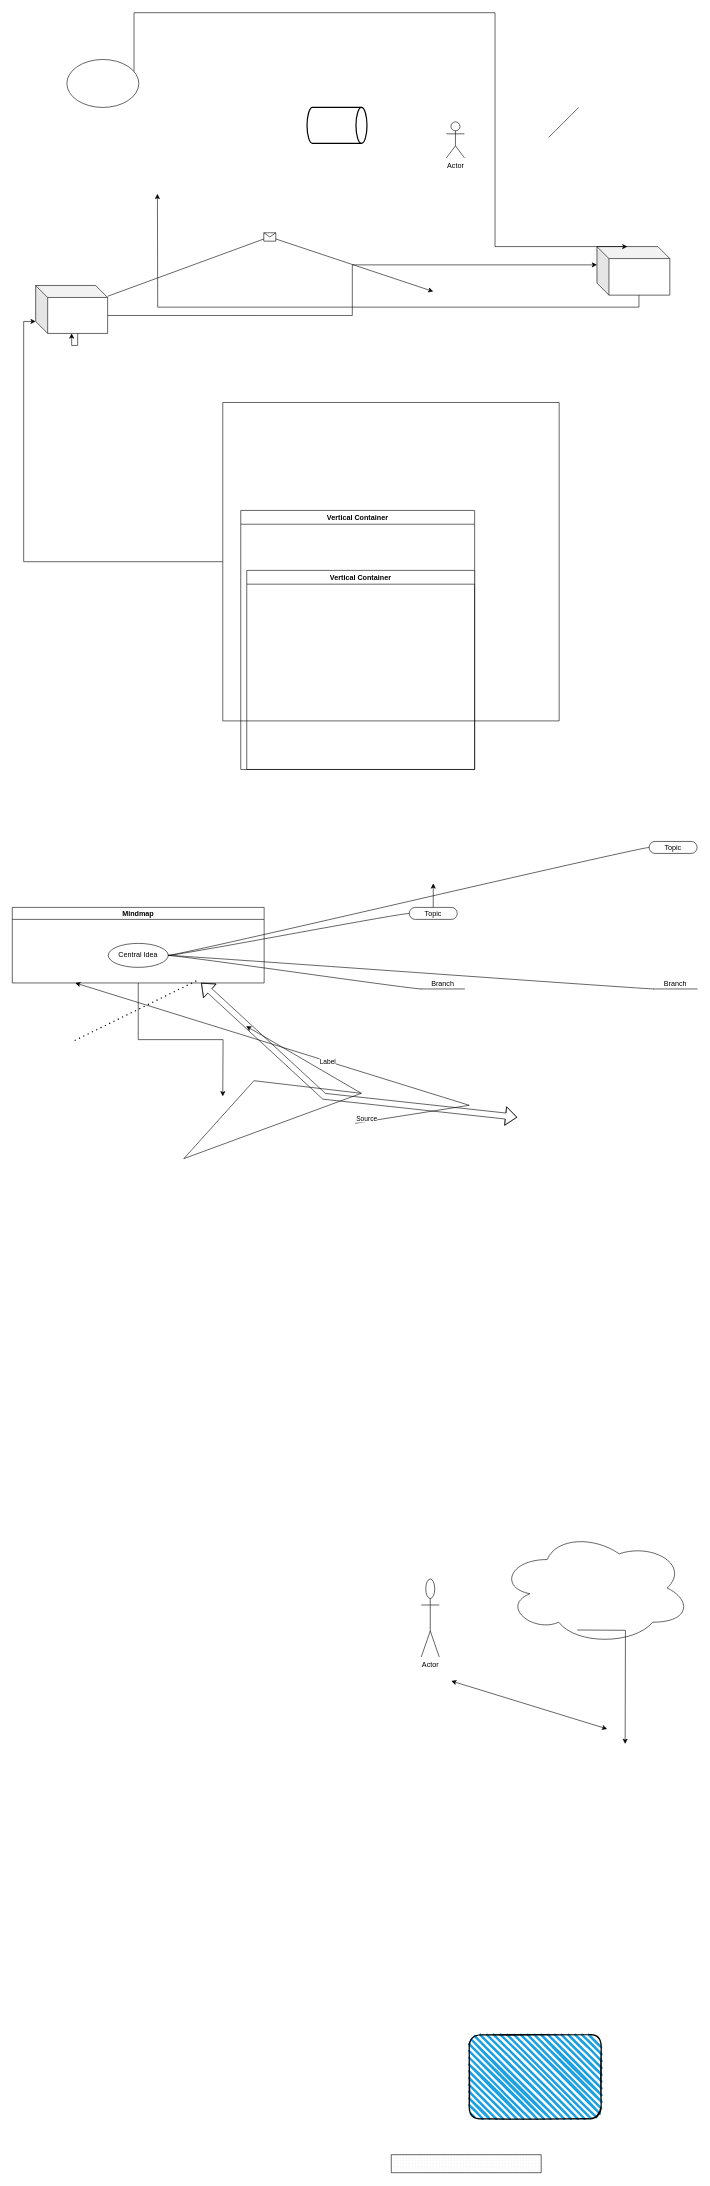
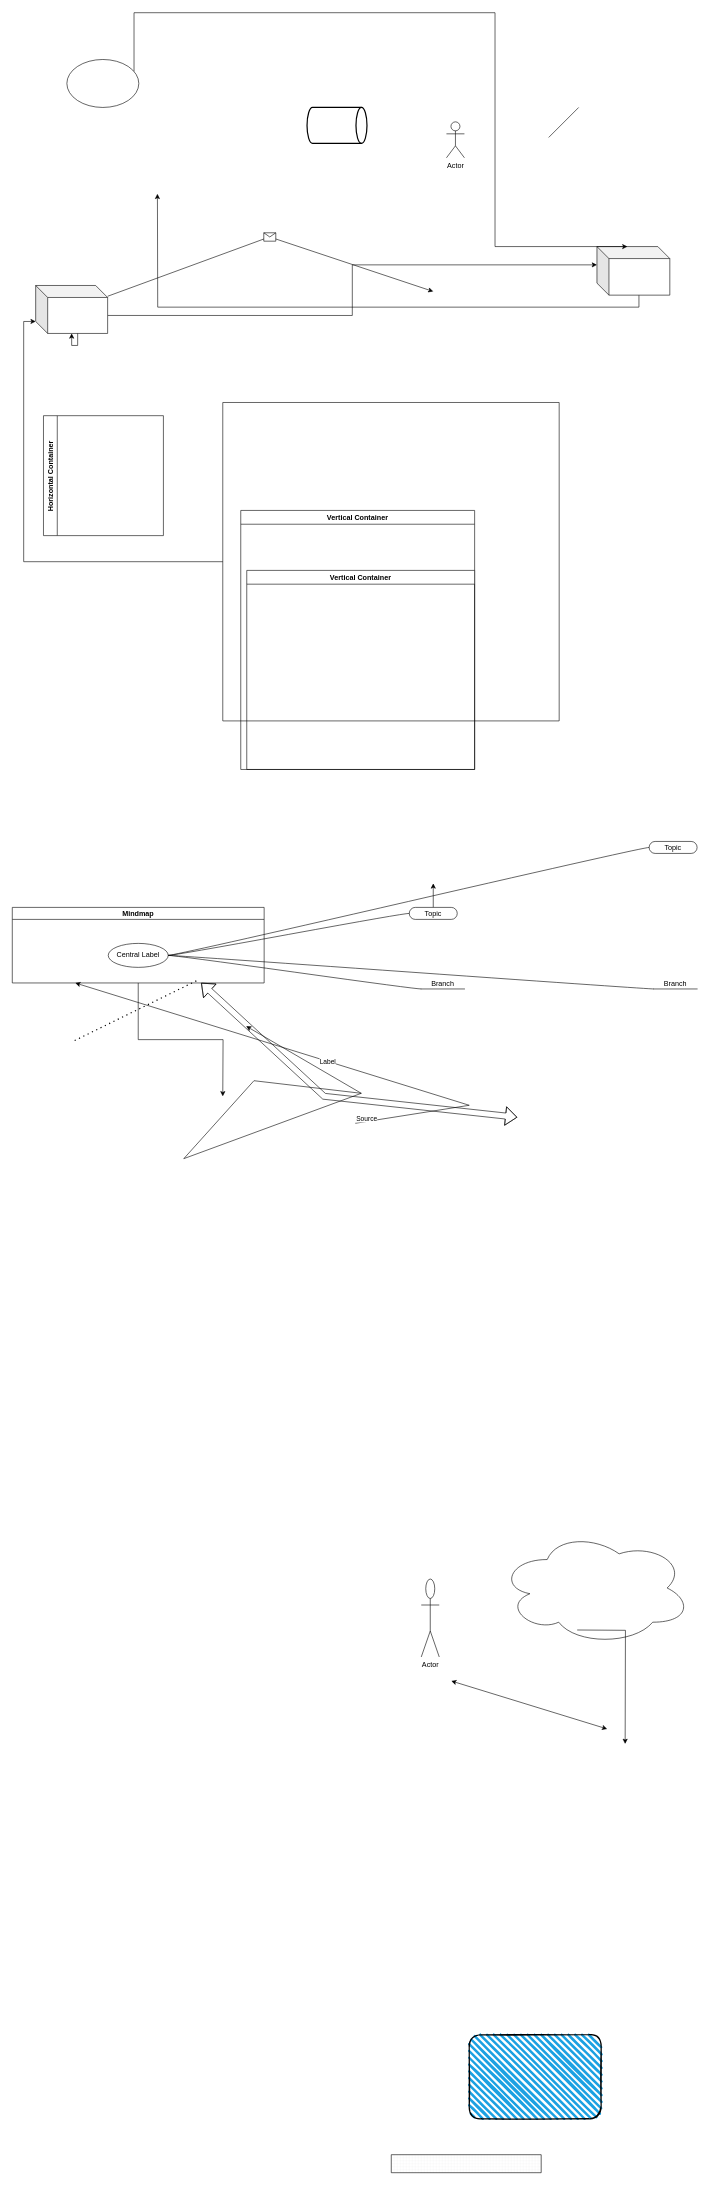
node "Horizontal Container": added
node "Central Idea": label "Central Idea" -> "Central Label"
